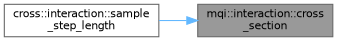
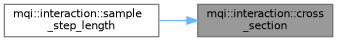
node "cross::interaction::sample _step_length": label "cross::interaction::sample _step_length" -> "mqi::interaction::sample _step_length"
